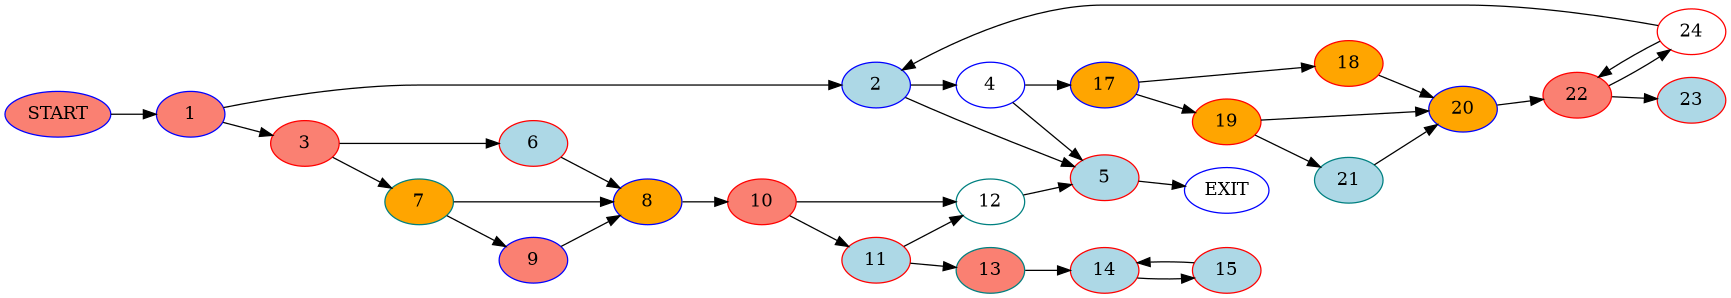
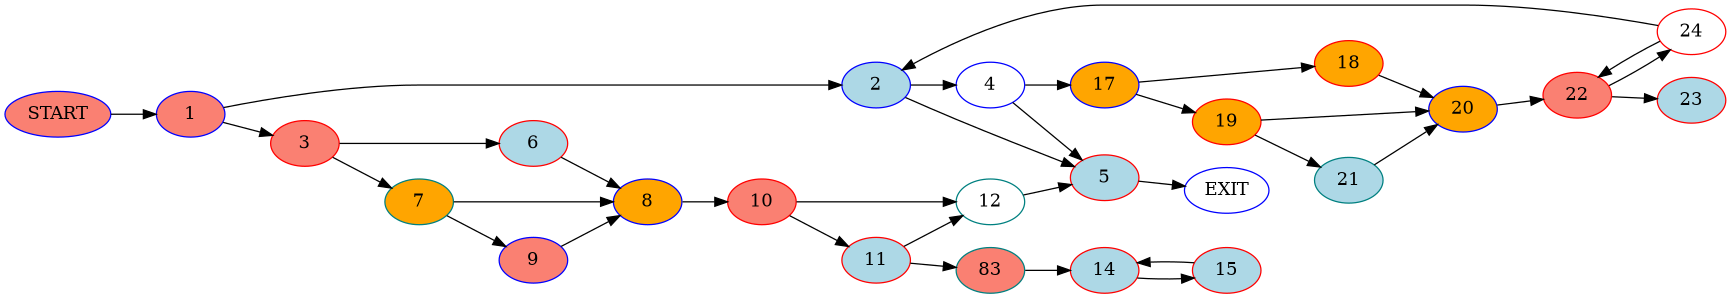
node "13": label "13" -> "83"
